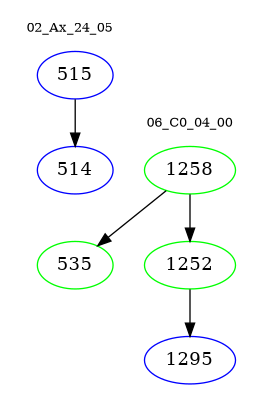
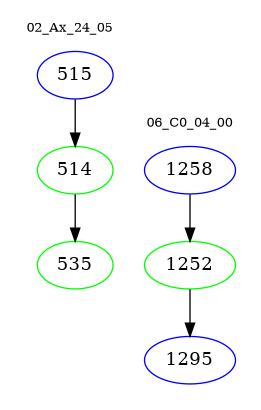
node "514": color blue -> green
node "1258": color green -> blue
edge "1258" -> "535": now "514" -> "535"
